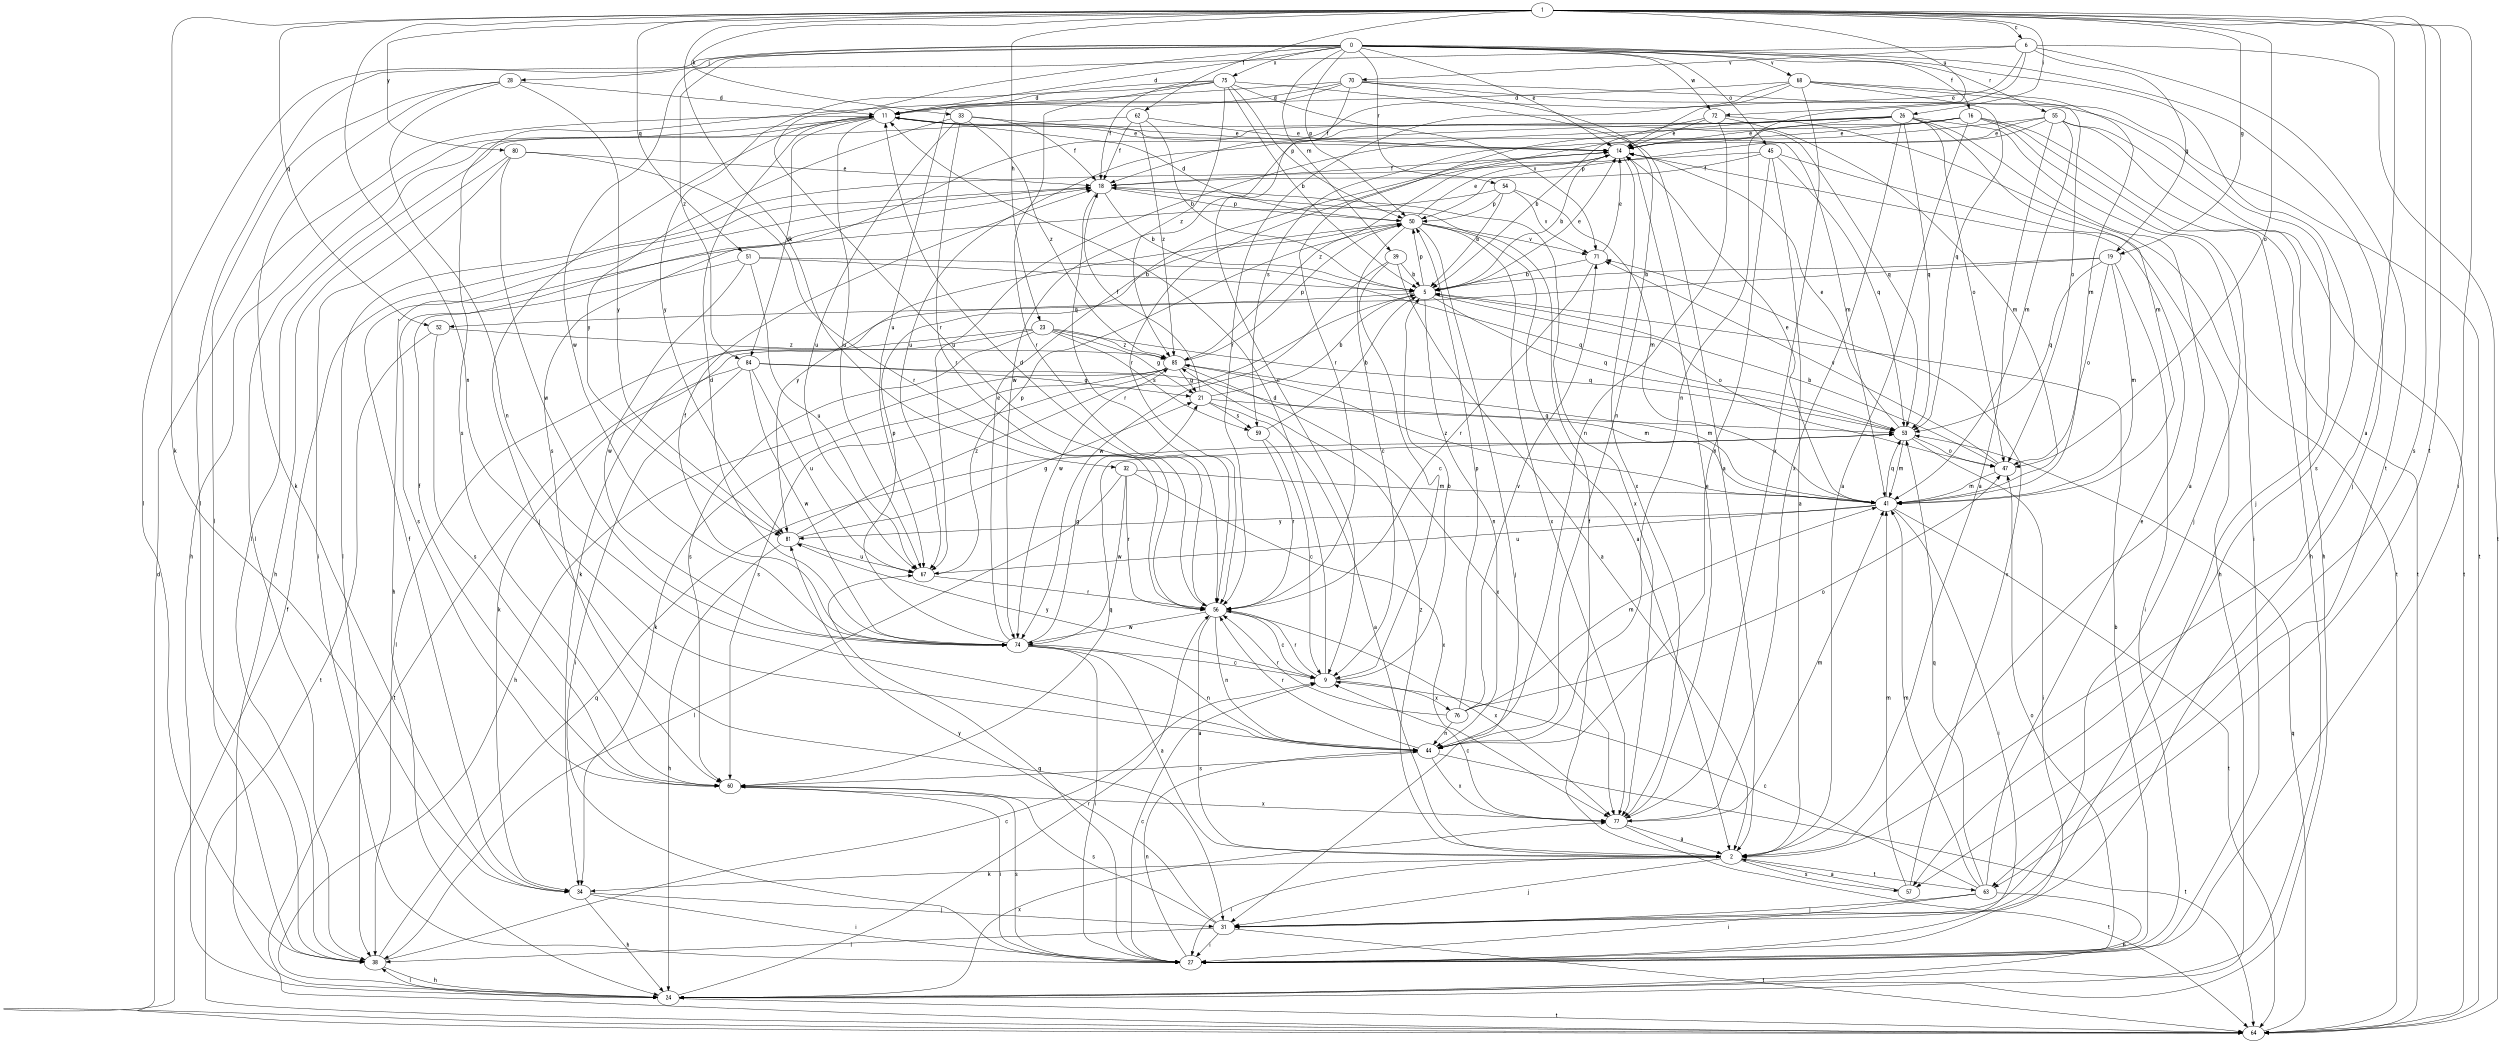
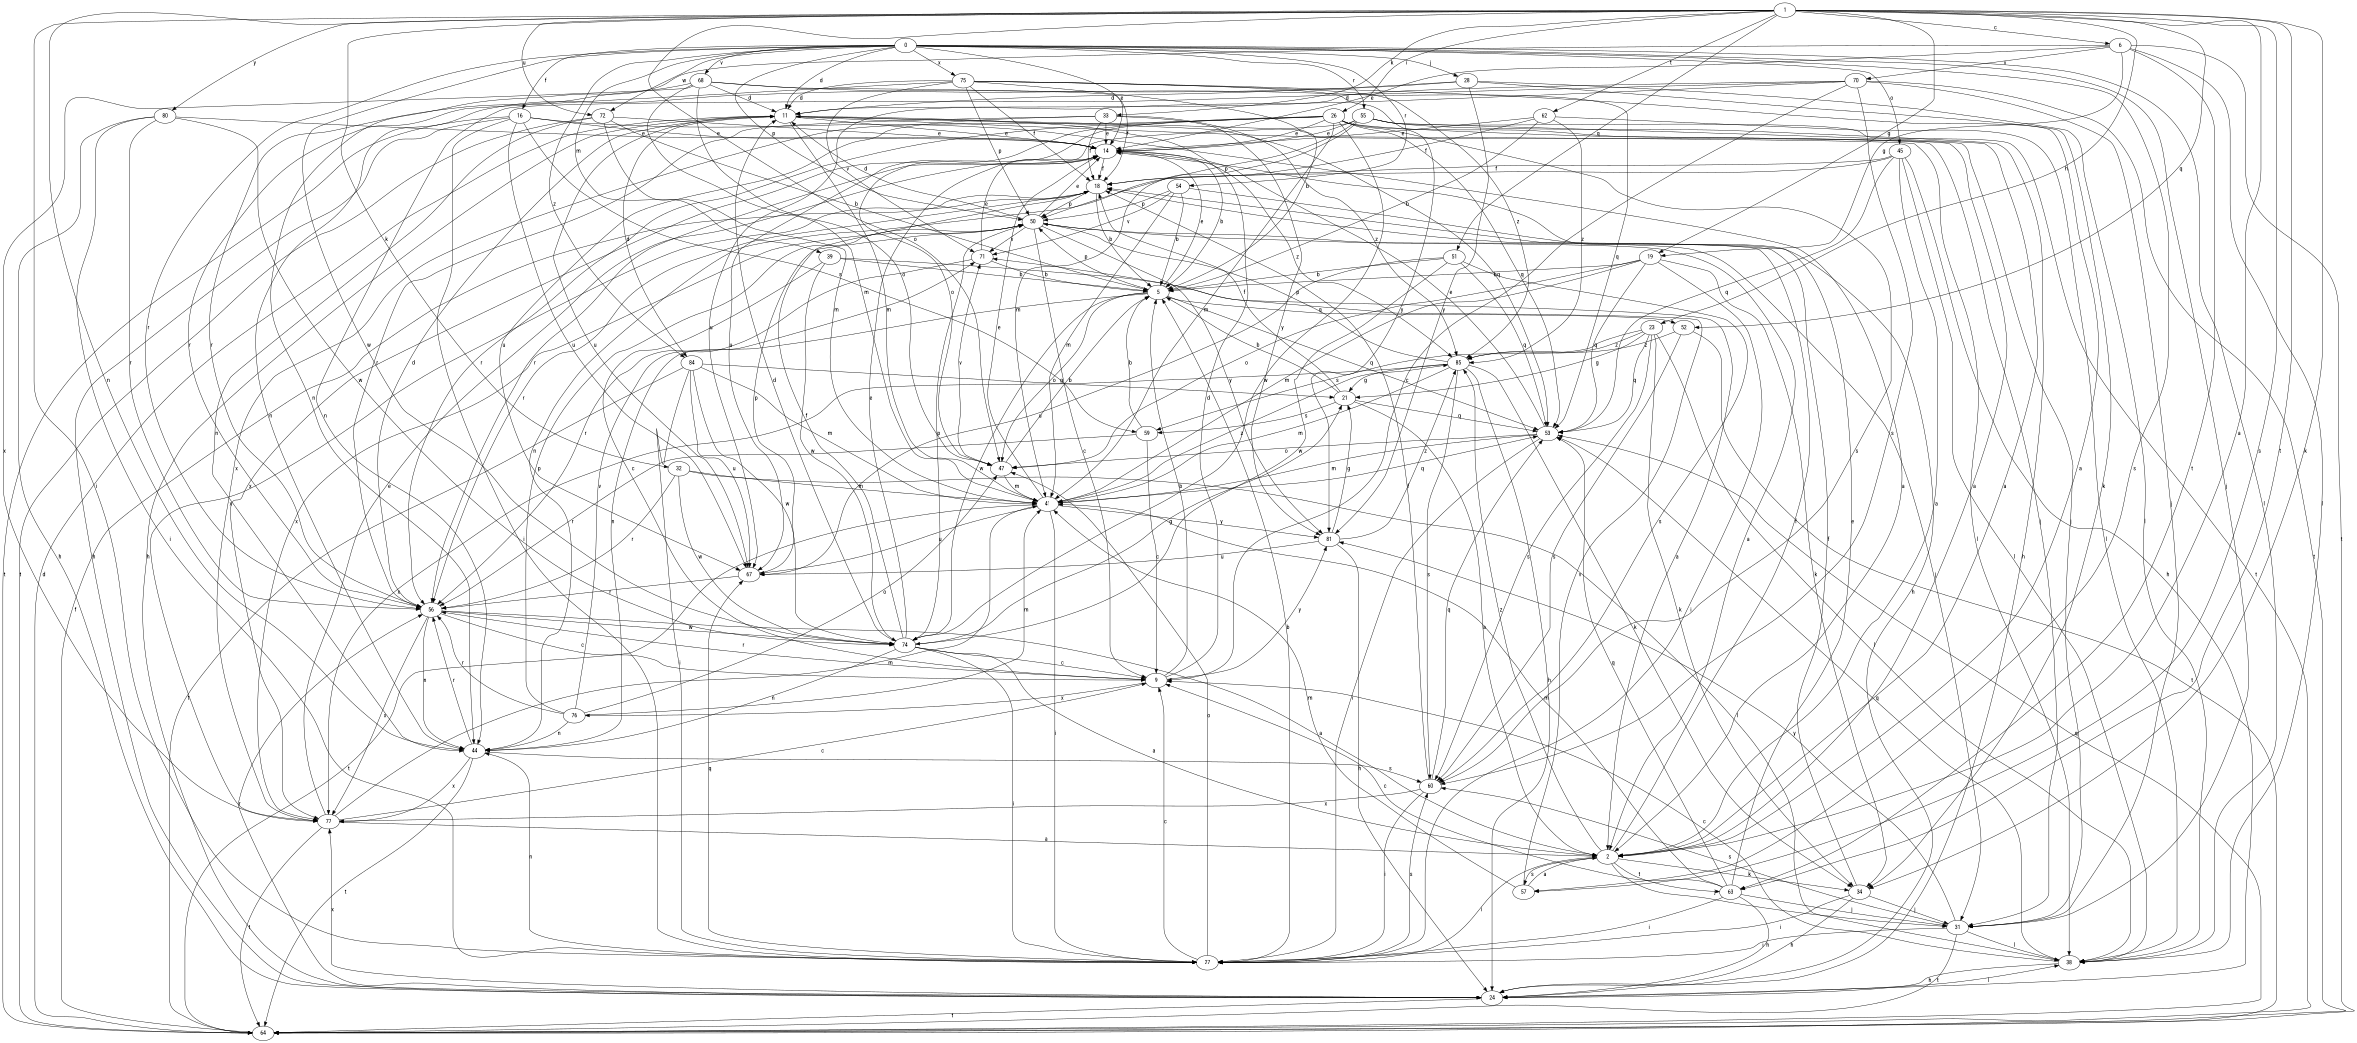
edge "80" -> "18": now "80" -> "14"
edge "32" -> "77": removed, label "x"
